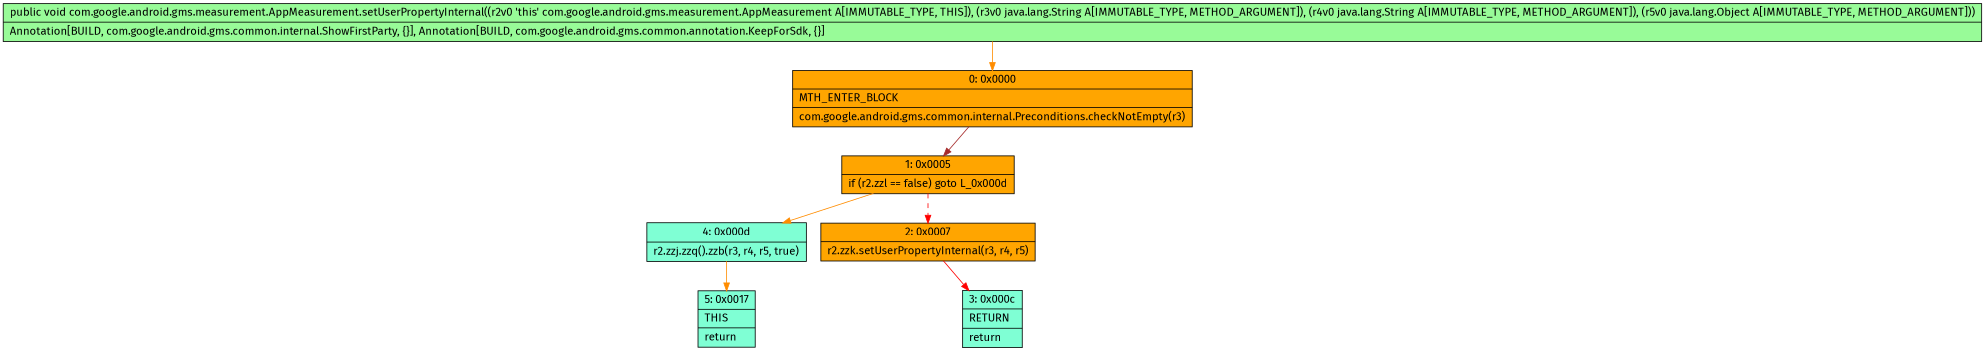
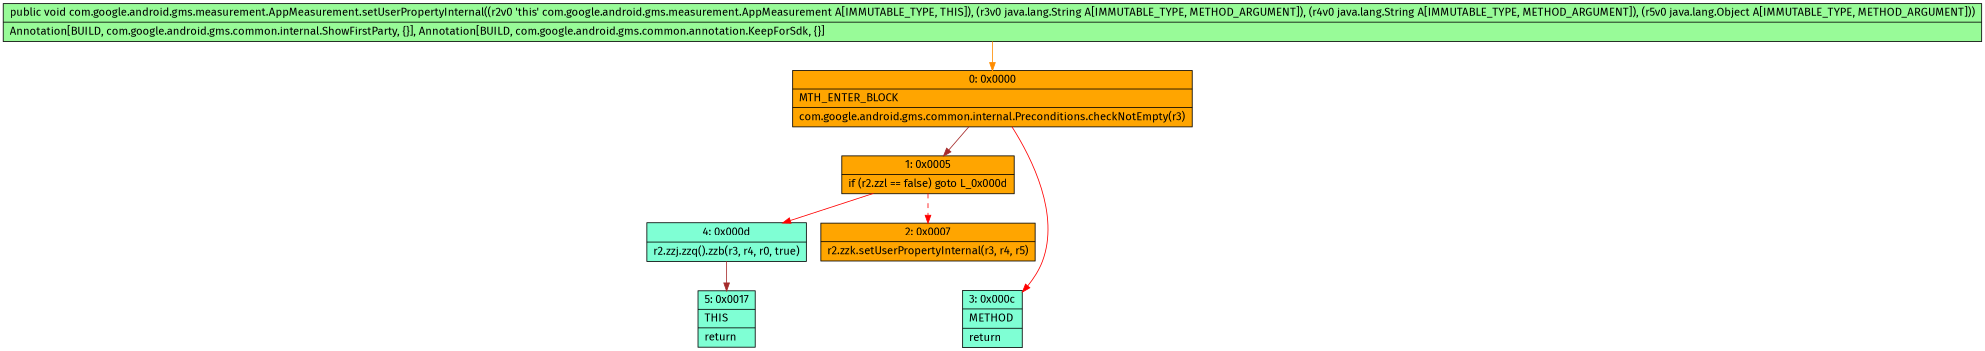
edge "1: 0x0005" -> "4: 0x000d": color darkorange -> red
node "4: 0x000d": text "r2.zzj.zzq().zzb(r3, r4, r5, true)" -> "r2.zzj.zzq().zzb(r3, r4, r0, true)"
edge "4: 0x000d" -> "5: 0x0017": color darkorange -> brown
edge "2: 0x0007" -> "3: 0x000c": now "0: 0x0000" -> "3: 0x000c"
node "3: 0x000c": text "RETURN" -> "METHOD"
